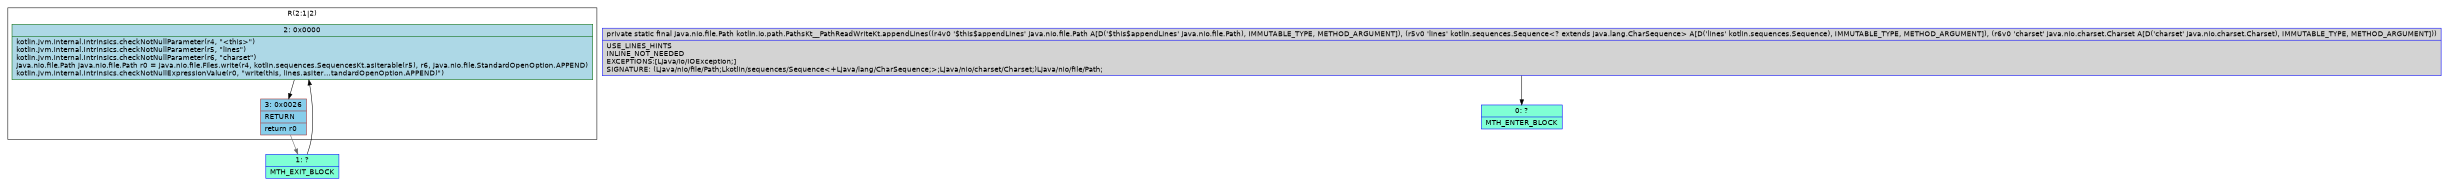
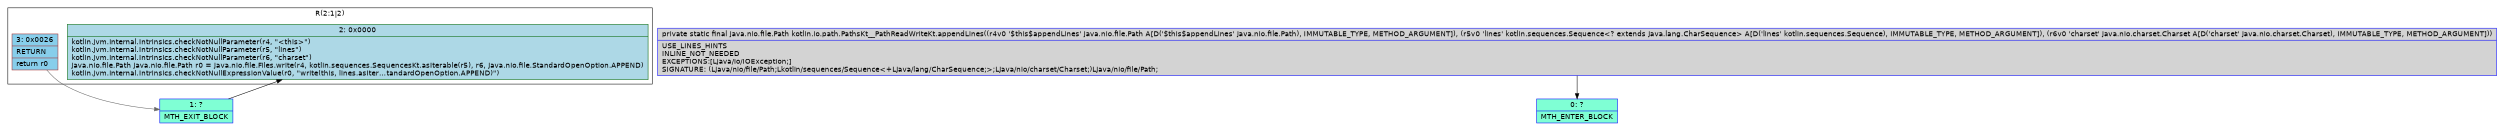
edge "2: 0x0000" -> "3: 0x0026": removed
